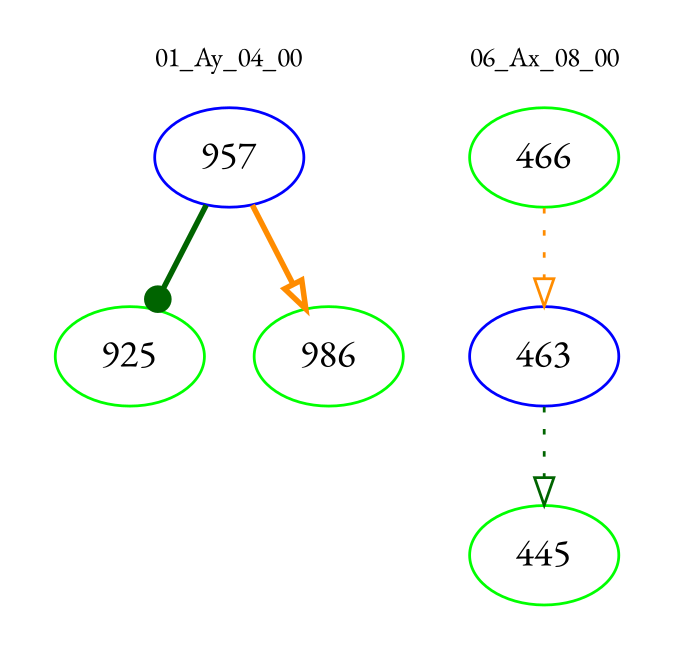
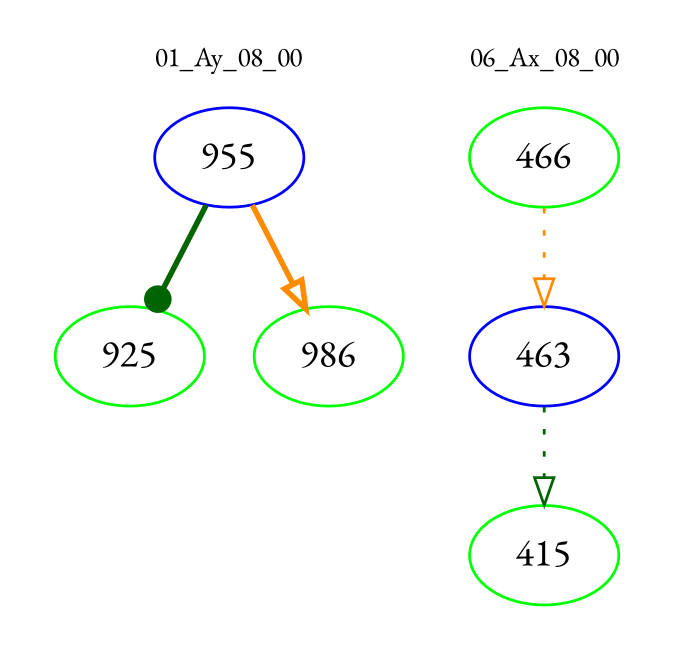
cluster "01_Ay_04_00": label "01_Ay_04_00" -> "01_Ay_08_00"
node "957": label "957" -> "955"
node "445": label "445" -> "415"
